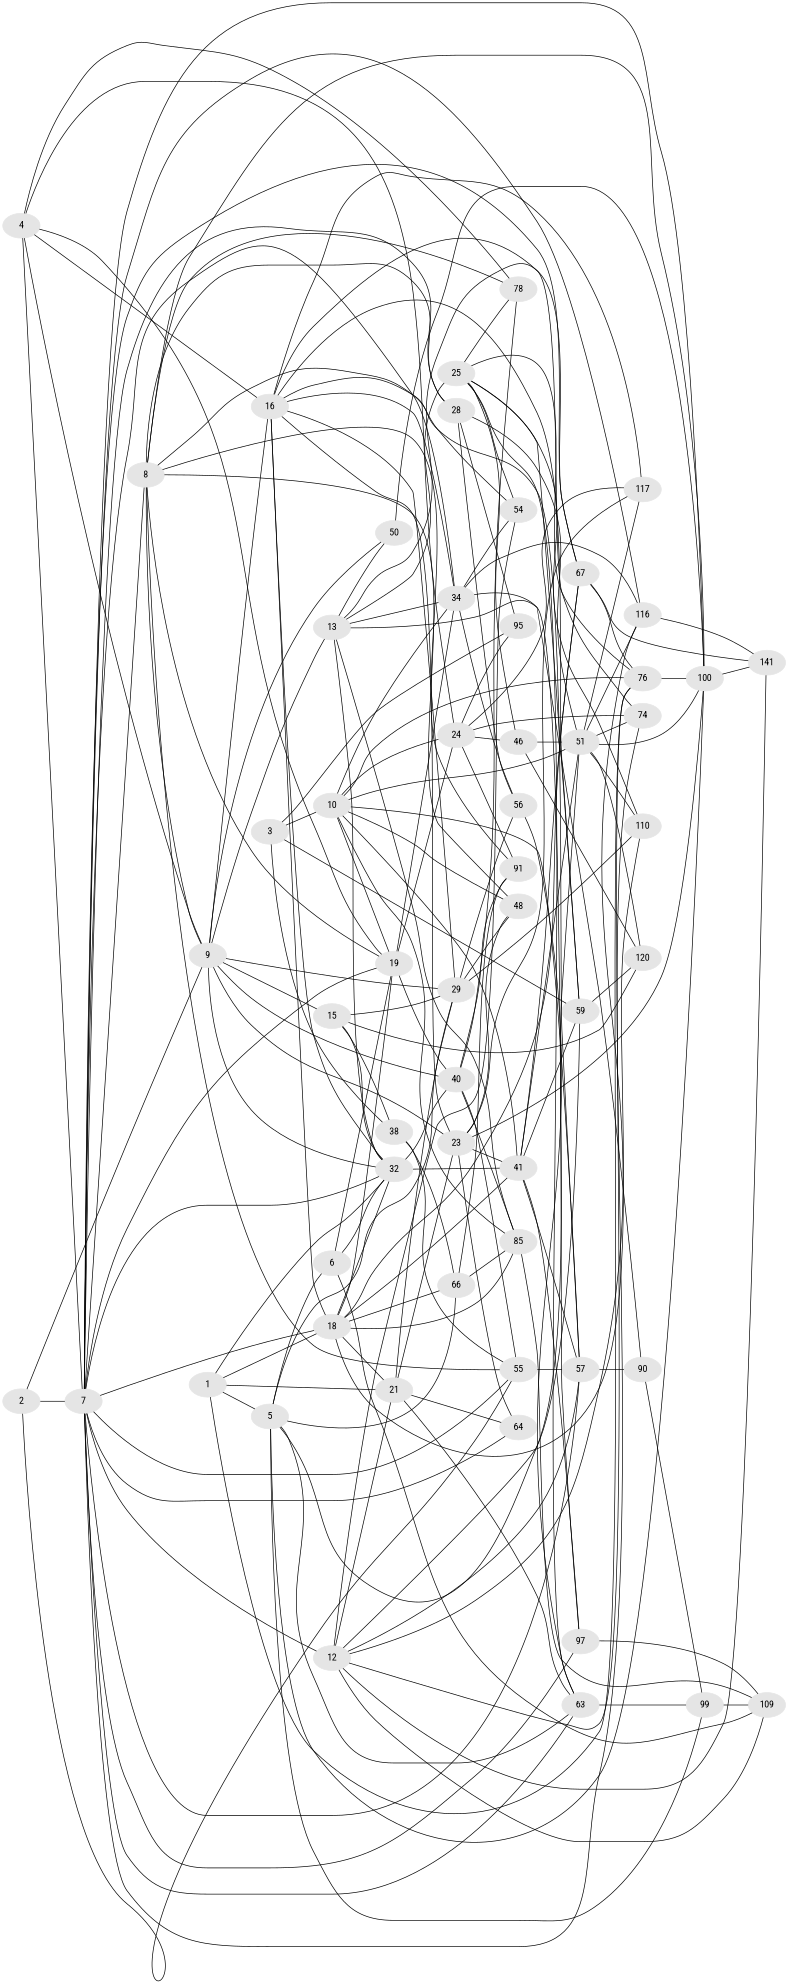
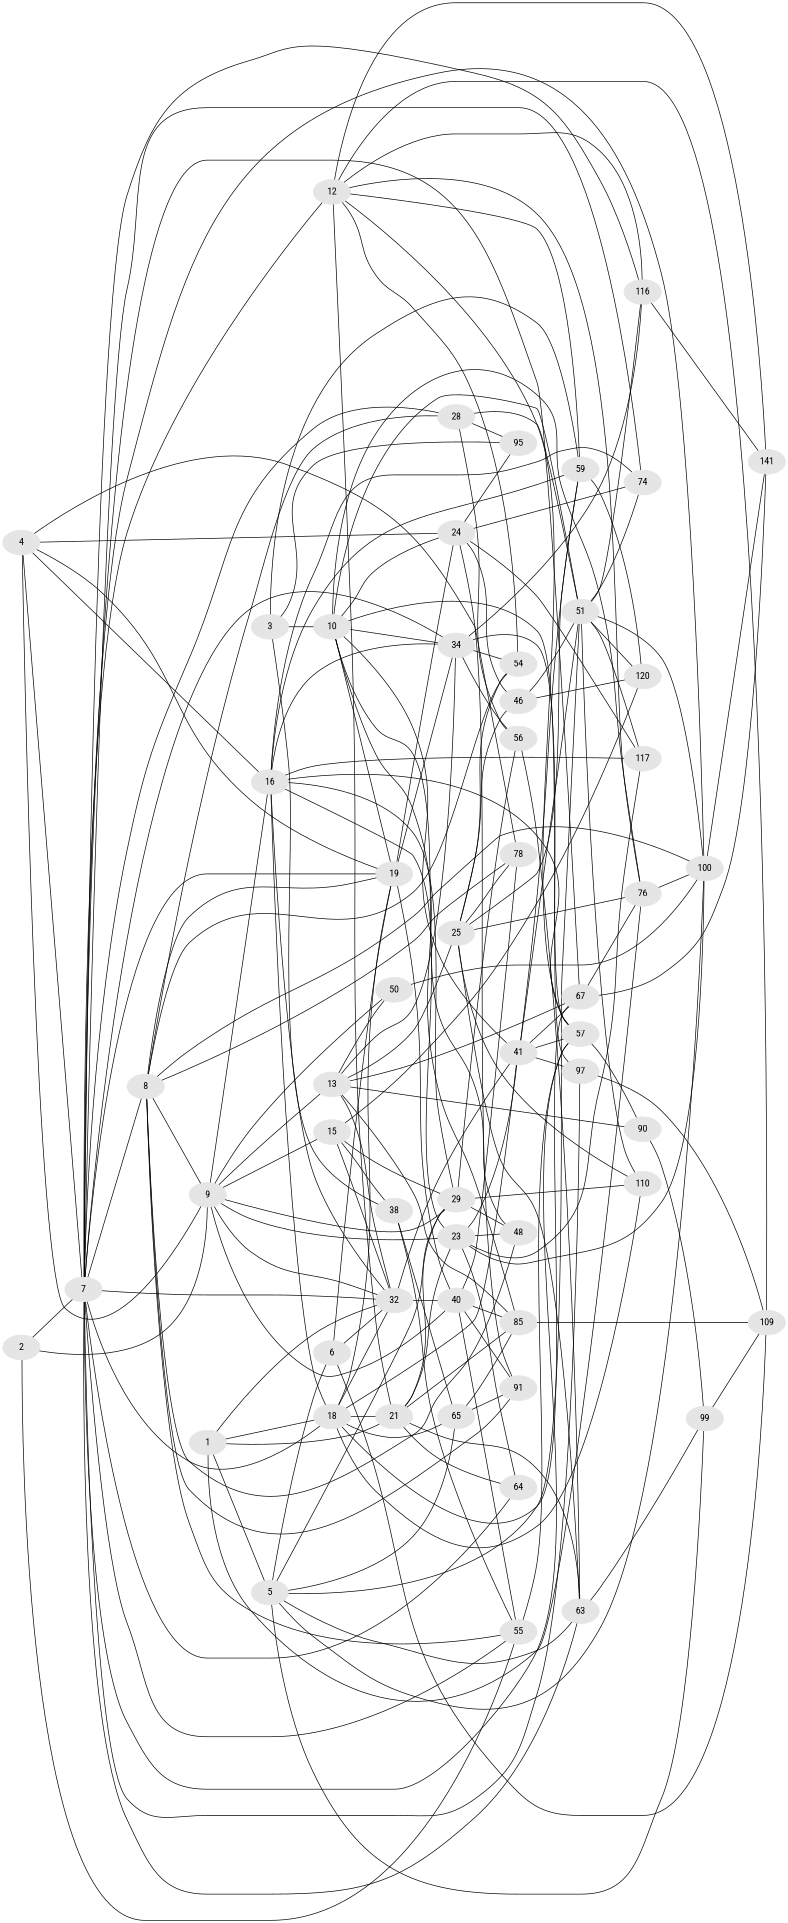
node "66": label "66" -> "65"
edge "85" -- "18": now "85" -- "21"
